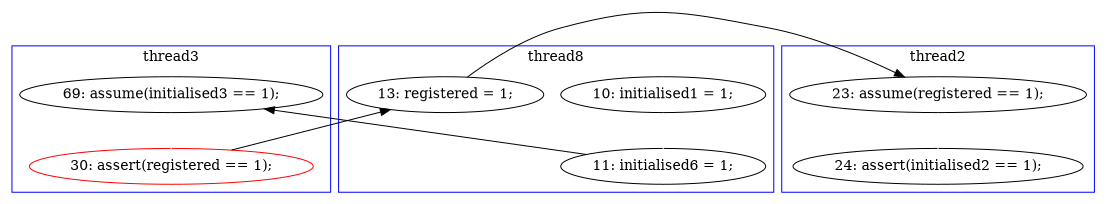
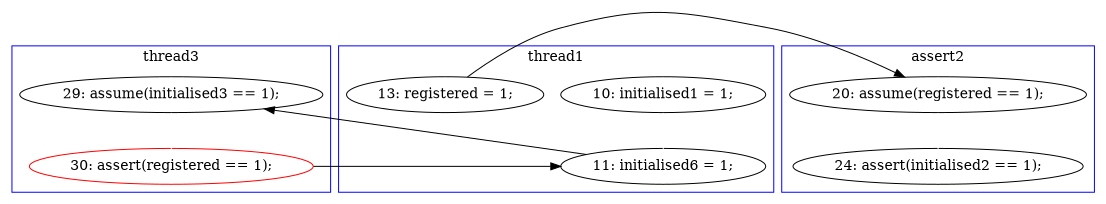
cluster "thread8": label "thread8" -> "thread1"
cluster "thread2": label "thread2" -> "assert2"
node "69: assume(initialised3 == 1);": label "69: assume(initialised3 == 1);" -> "29: assume(initialised3 == 1);"
node "23: assume(registered == 1);": label "23: assume(registered == 1);" -> "20: assume(registered == 1);"
edge "30: assert(registered == 1);" -> "13: registered = 1;": now "30: assert(registered == 1);" -> "11: initialised6 = 1;"
